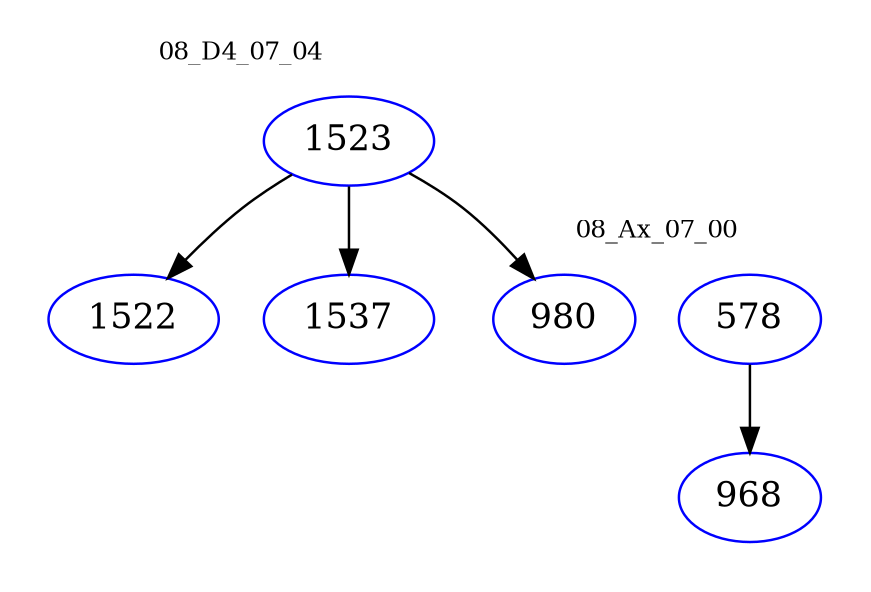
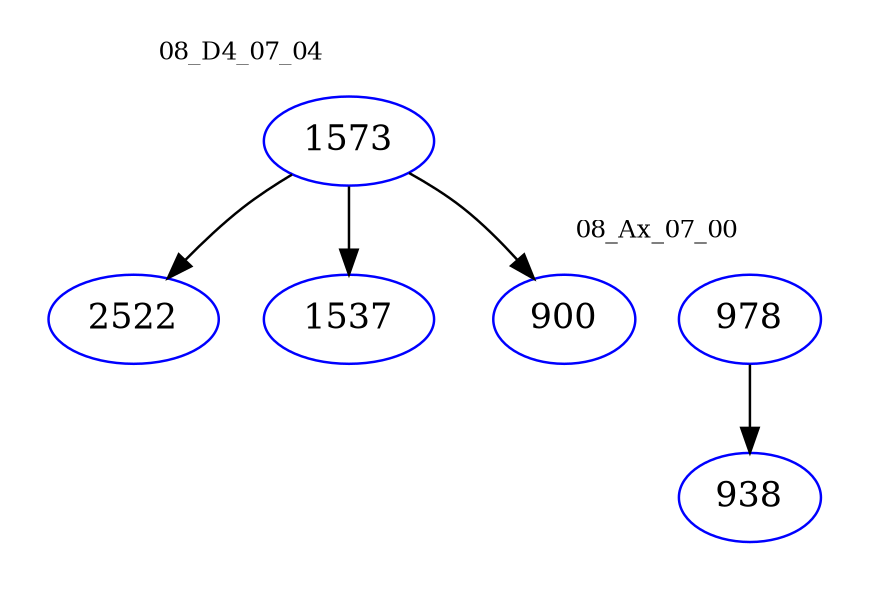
node "1523": label "1523" -> "1573"
node "1522": label "1522" -> "2522"
node "980": label "980" -> "900"
node "578": label "578" -> "978"
node "968": label "968" -> "938"
